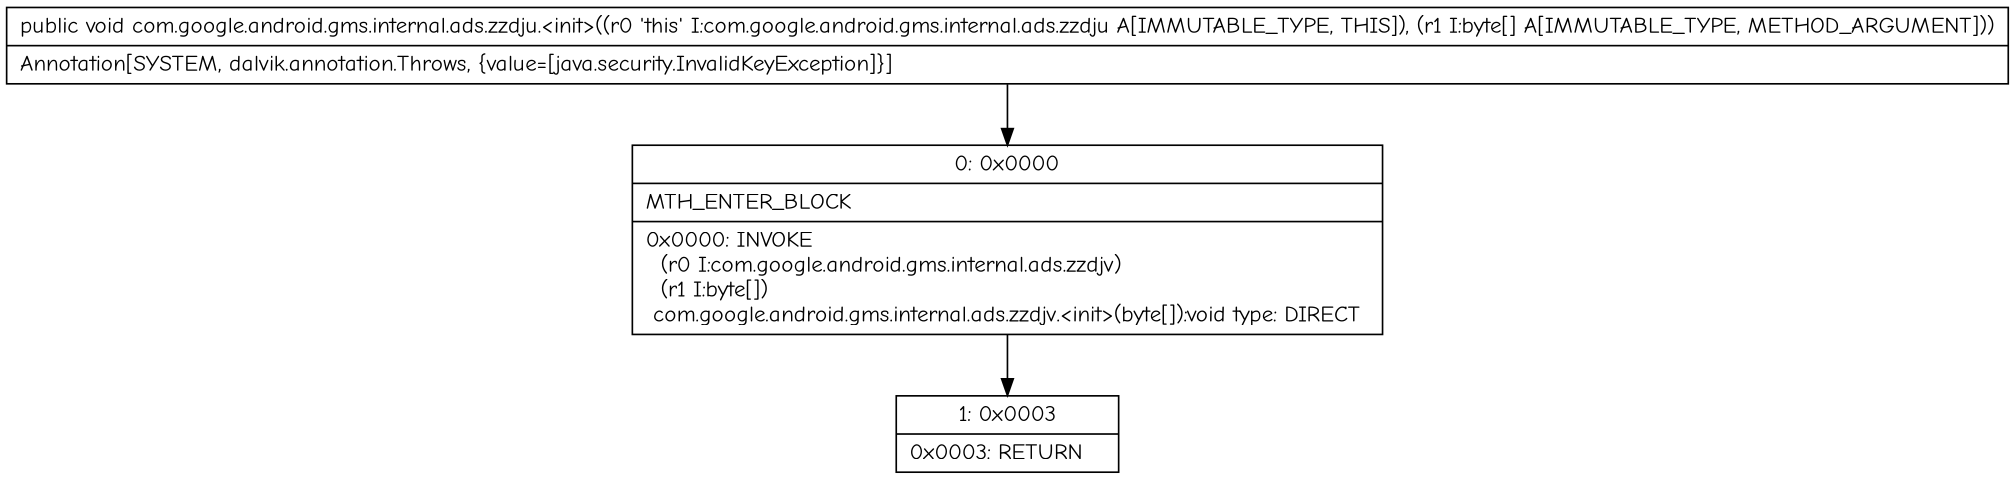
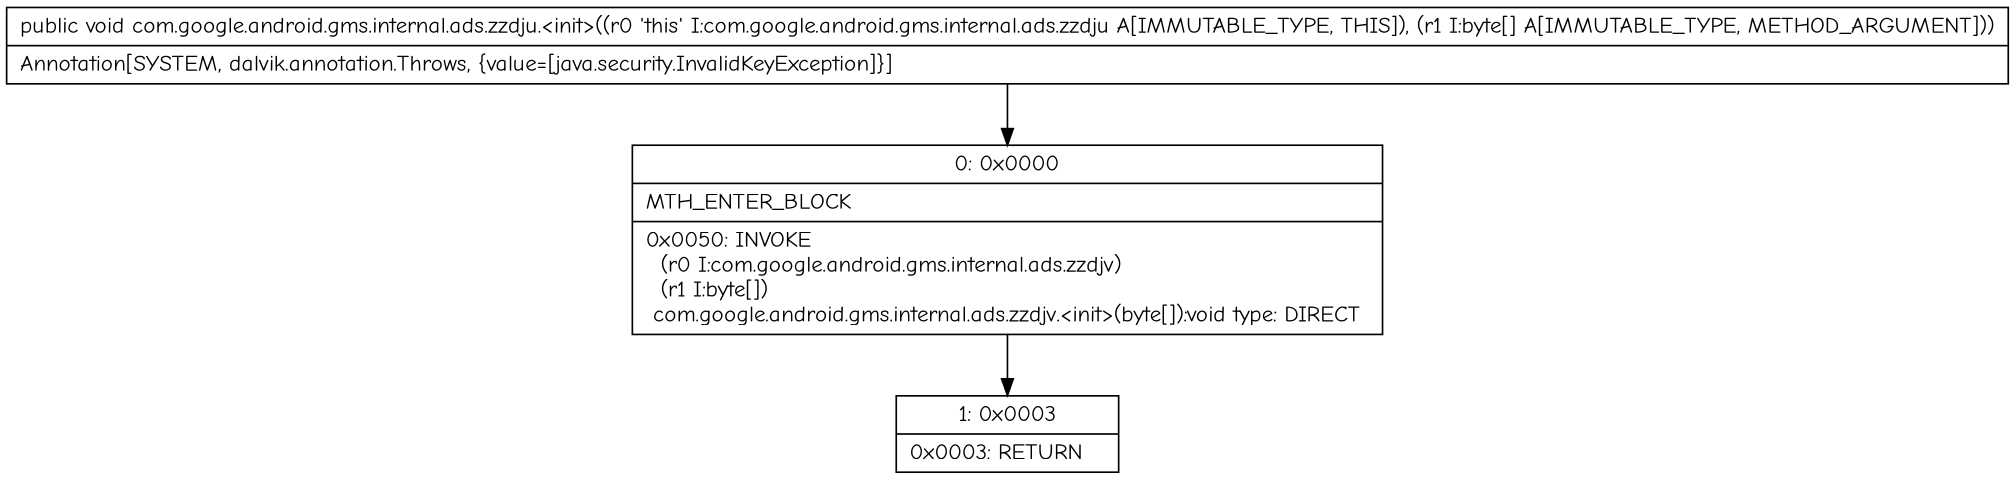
node "0: 0x0000": text "0x0000: INVOKE" -> "0x0050: INVOKE"
